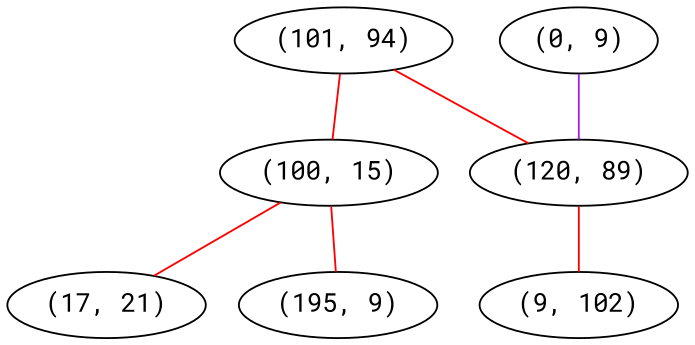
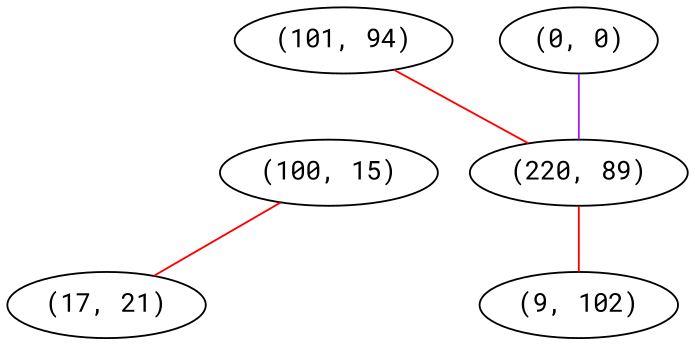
node "(0, 9)": label "(0, 9)" -> "(0, 0)"
edge "(101, 94)" -- "(100, 15)": removed
node "(120, 89)": label "(120, 89)" -> "(220, 89)"
node "(195, 9)": removed
